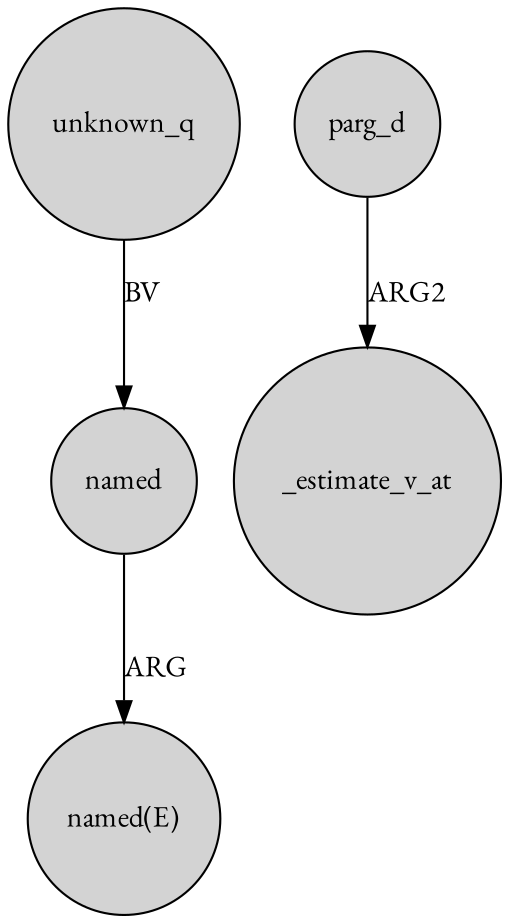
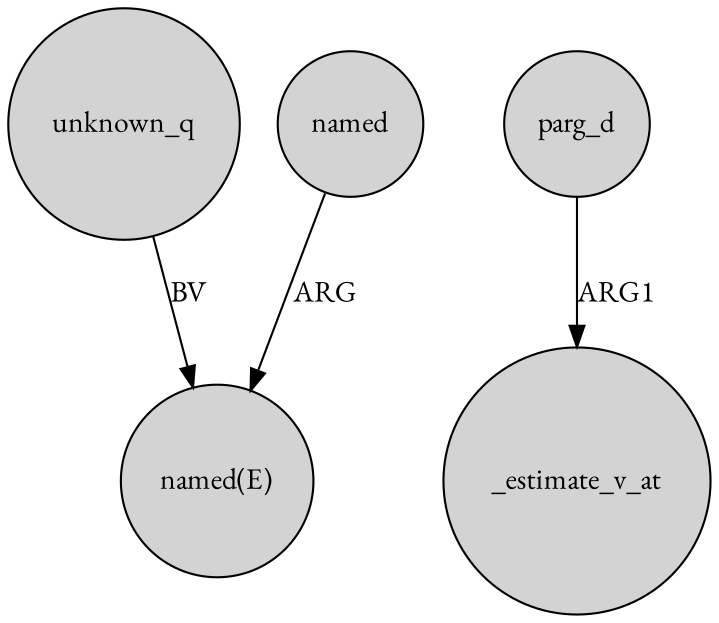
edge "parg_d" -> "_estimate_v_at": label "ARG2" -> "ARG1"
edge "unknown_q" -> "named": now "unknown_q" -> "named(E)"
